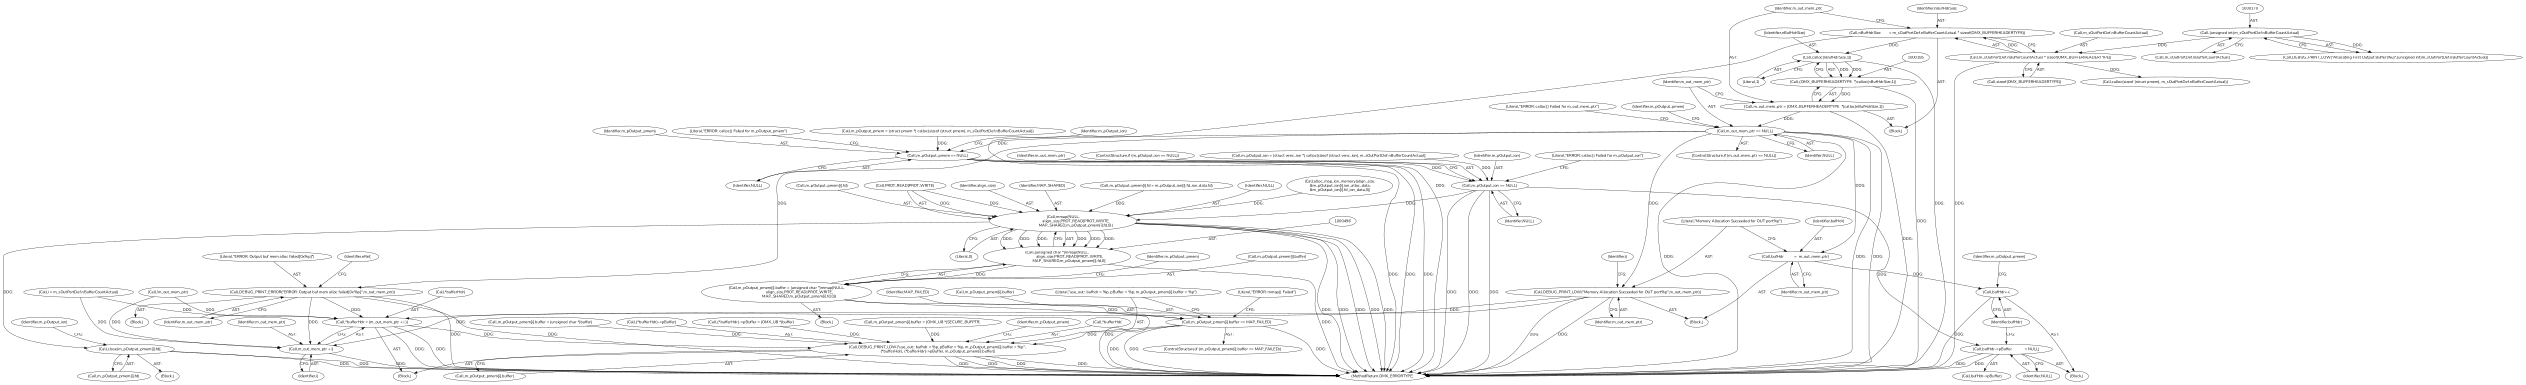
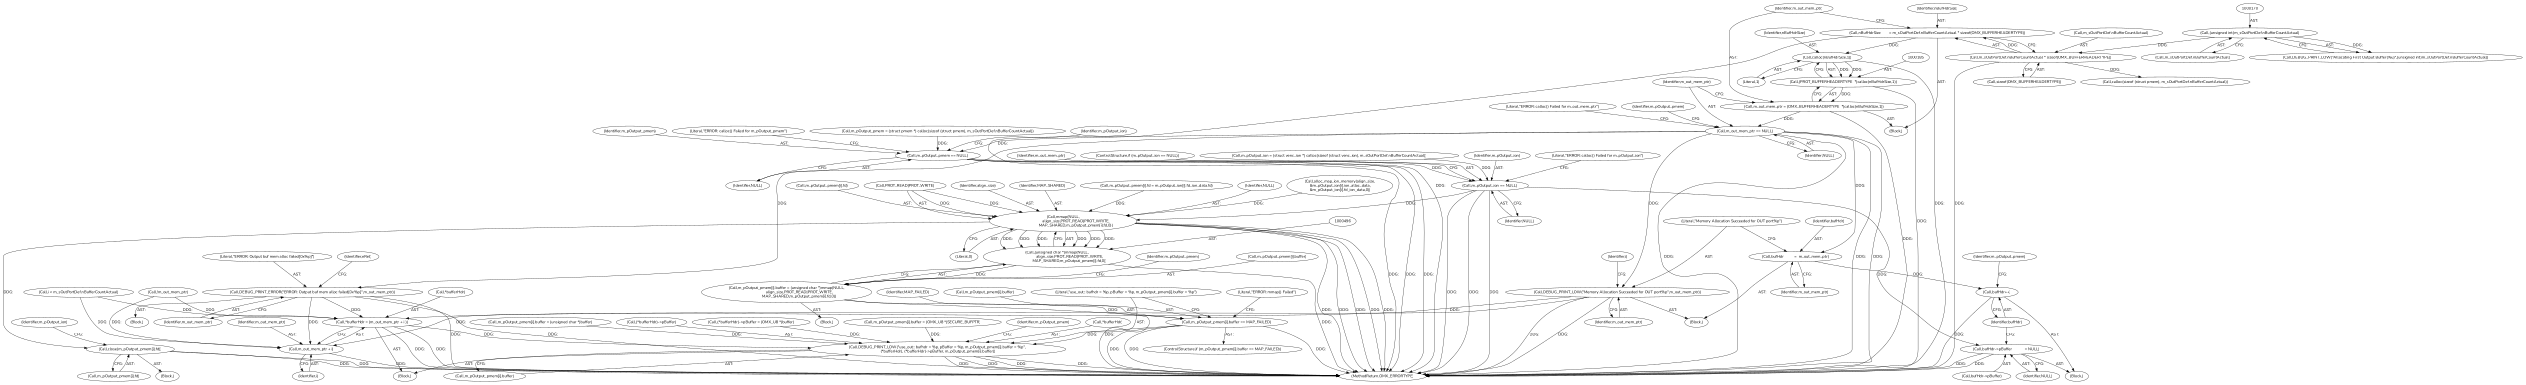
node "(Call,(OMX_BUFFERHEADERTYPE  *)calloc(nBufHdrSize,1))": label "(Call,(OMX_BUFFERHEADERTYPE  *)calloc(nBufHdrSize,1))" -> "(Call,(PROT_BUFFERHEADERTYPE  *)calloc(nBufHdrSize,1))"
node "(ControlStructure,if (m_out_mem_ptr == NULL))": removed
edge "(Call,bufHdr->pBuffer            = NULL)" -> "(Call,bufHdr->pBuffer)": reversed
